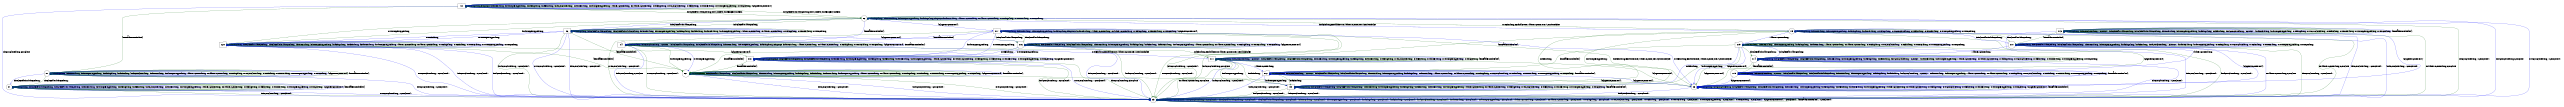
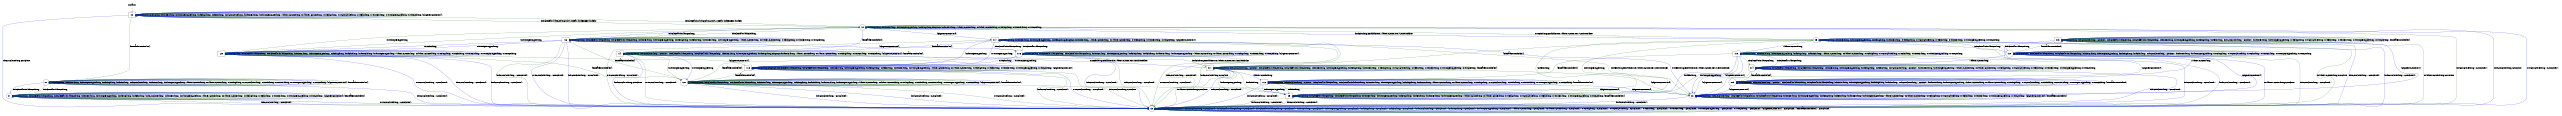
node "__start0": added
